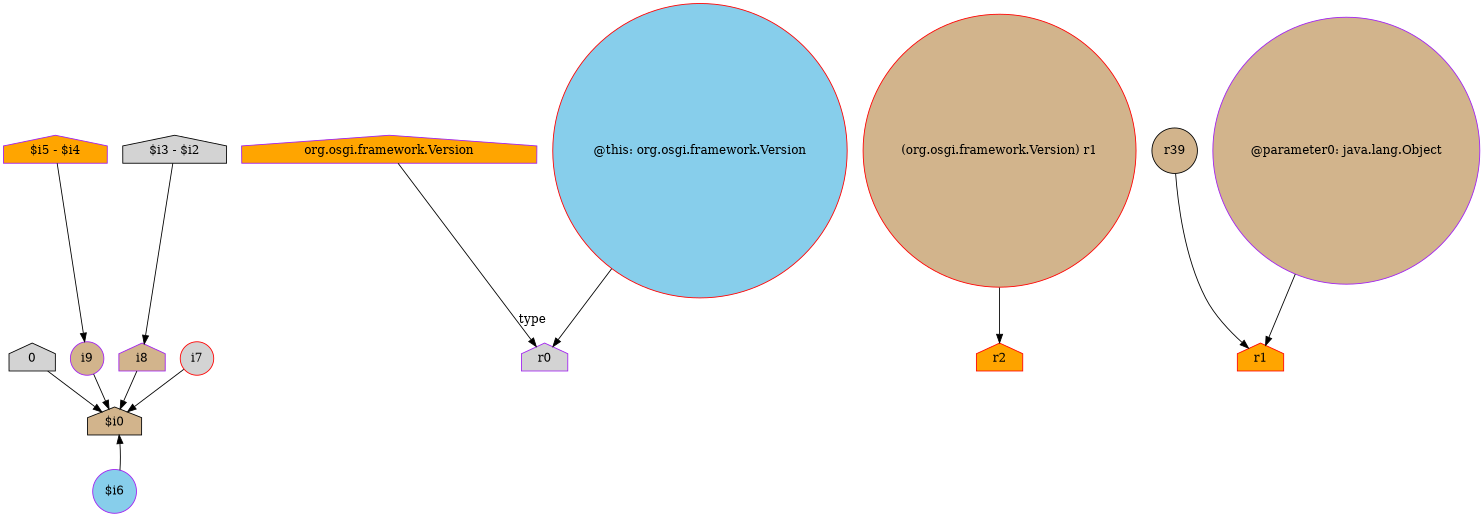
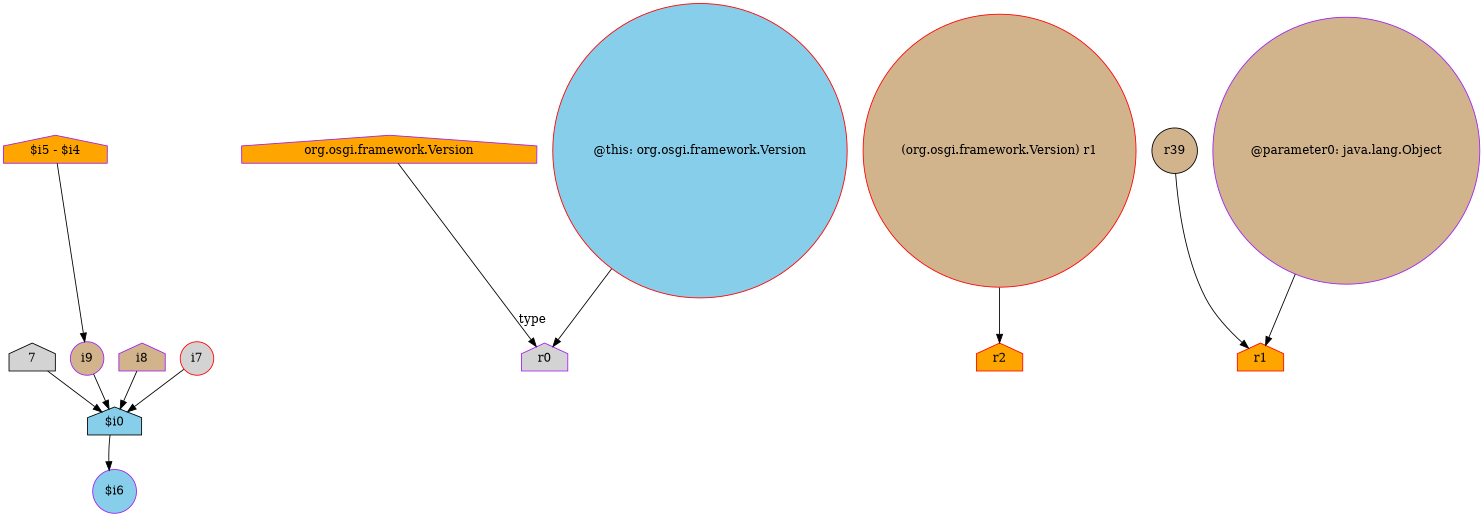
node "$i3 - $i2": removed
node "0": label "0" -> "7"
node "$i0": fillcolor tan -> skyblue
edge "$i6" -> "$i0": reversed
